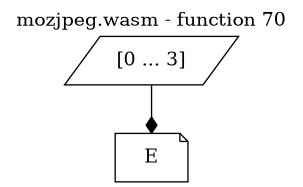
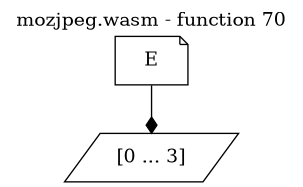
edge "[0 ... 3]" -> "E": reversed
